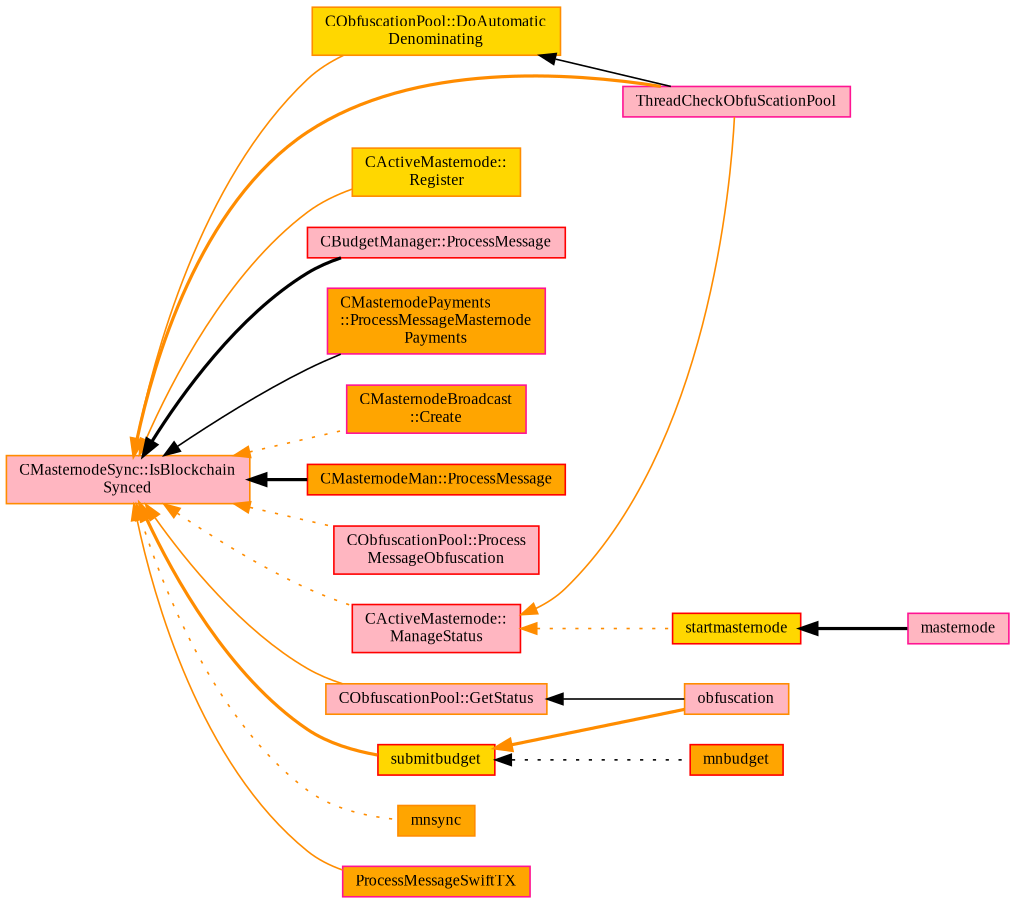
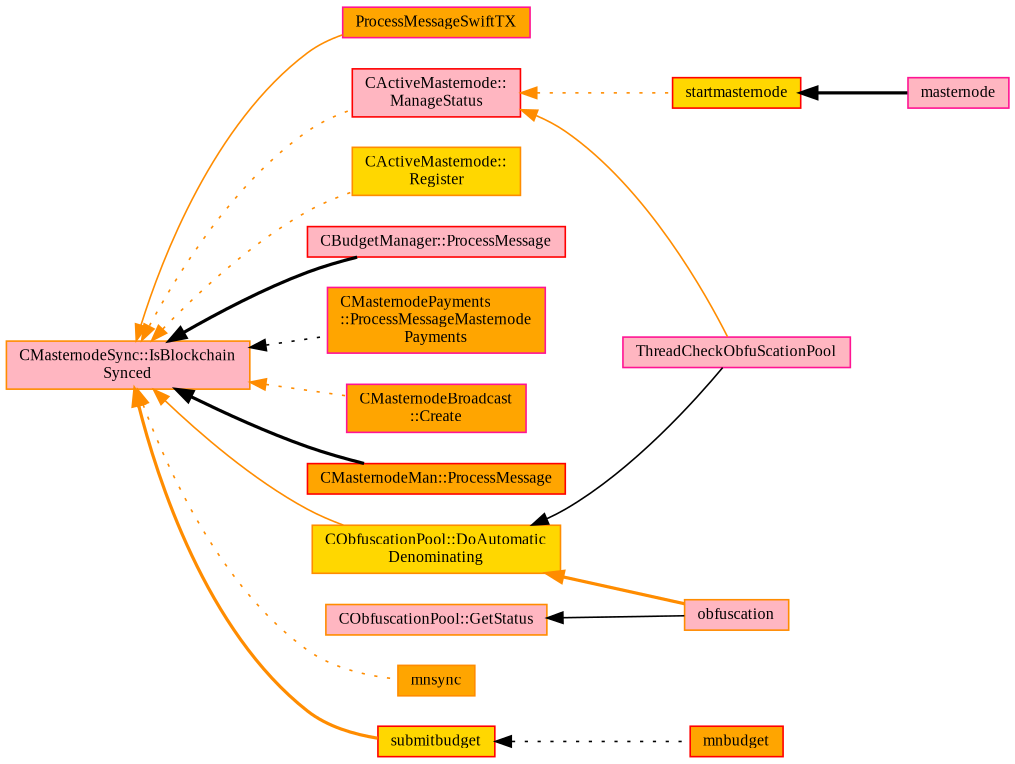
edge "ThreadCheckObfuScationPool" -> "CMasternodeSync::IsBlockchain Synced": removed
edge "CActiveMasternode:: Register" -> "CMasternodeSync::IsBlockchain Synced": style solid -> dotted
edge "CMasternodePayments ::ProcessMessageMasternode Payments" -> "CMasternodeSync::IsBlockchain Synced": style solid -> dotted
node "CObfuscationPool::Process MessageObfuscation": removed
edge "CObfuscationPool::GetStatus" -> "CMasternodeSync::IsBlockchain Synced": removed
edge "obfuscation" -> "submitbudget": now "obfuscation" -> "CObfuscationPool::DoAutomatic Denominating"
